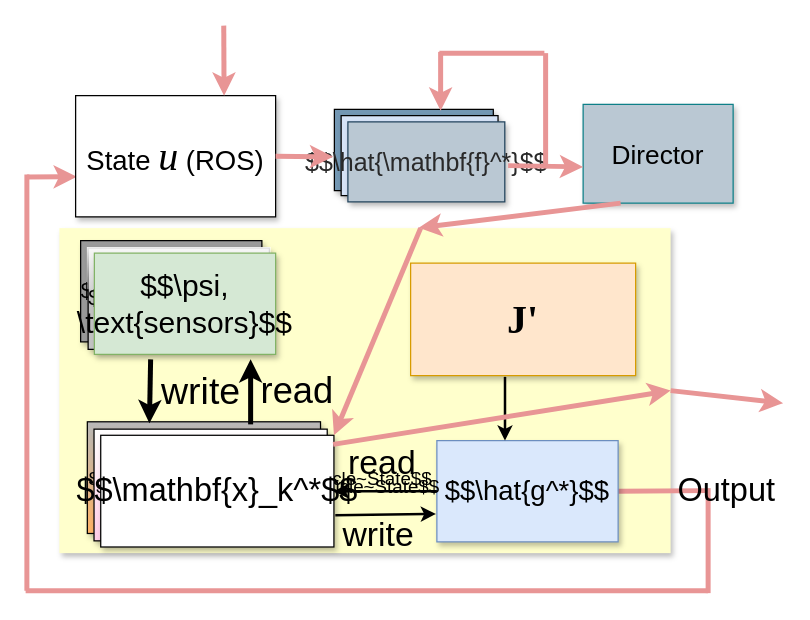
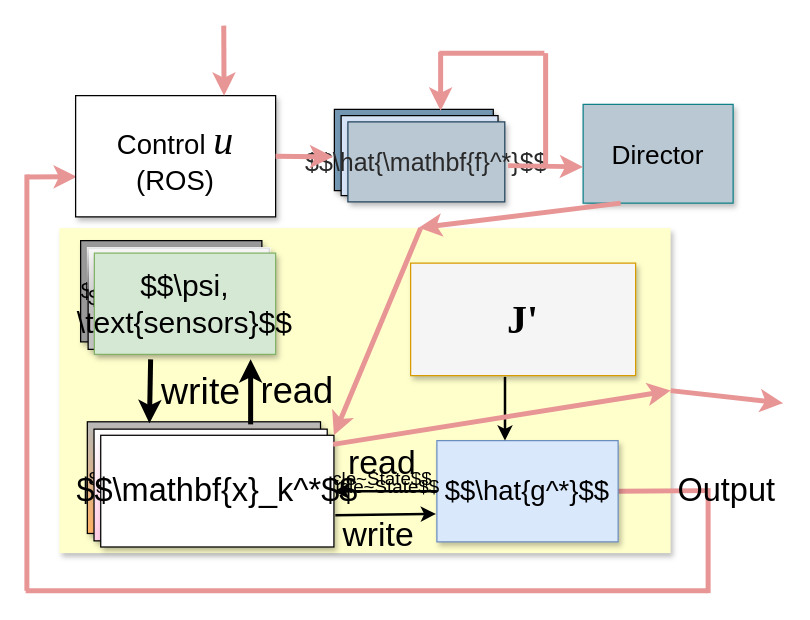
node "State u (ROS)": label "State u (ROS)" -> "Control u (ROS)"
node "J'": fillcolor #ffe6cc -> #f5f5f5
